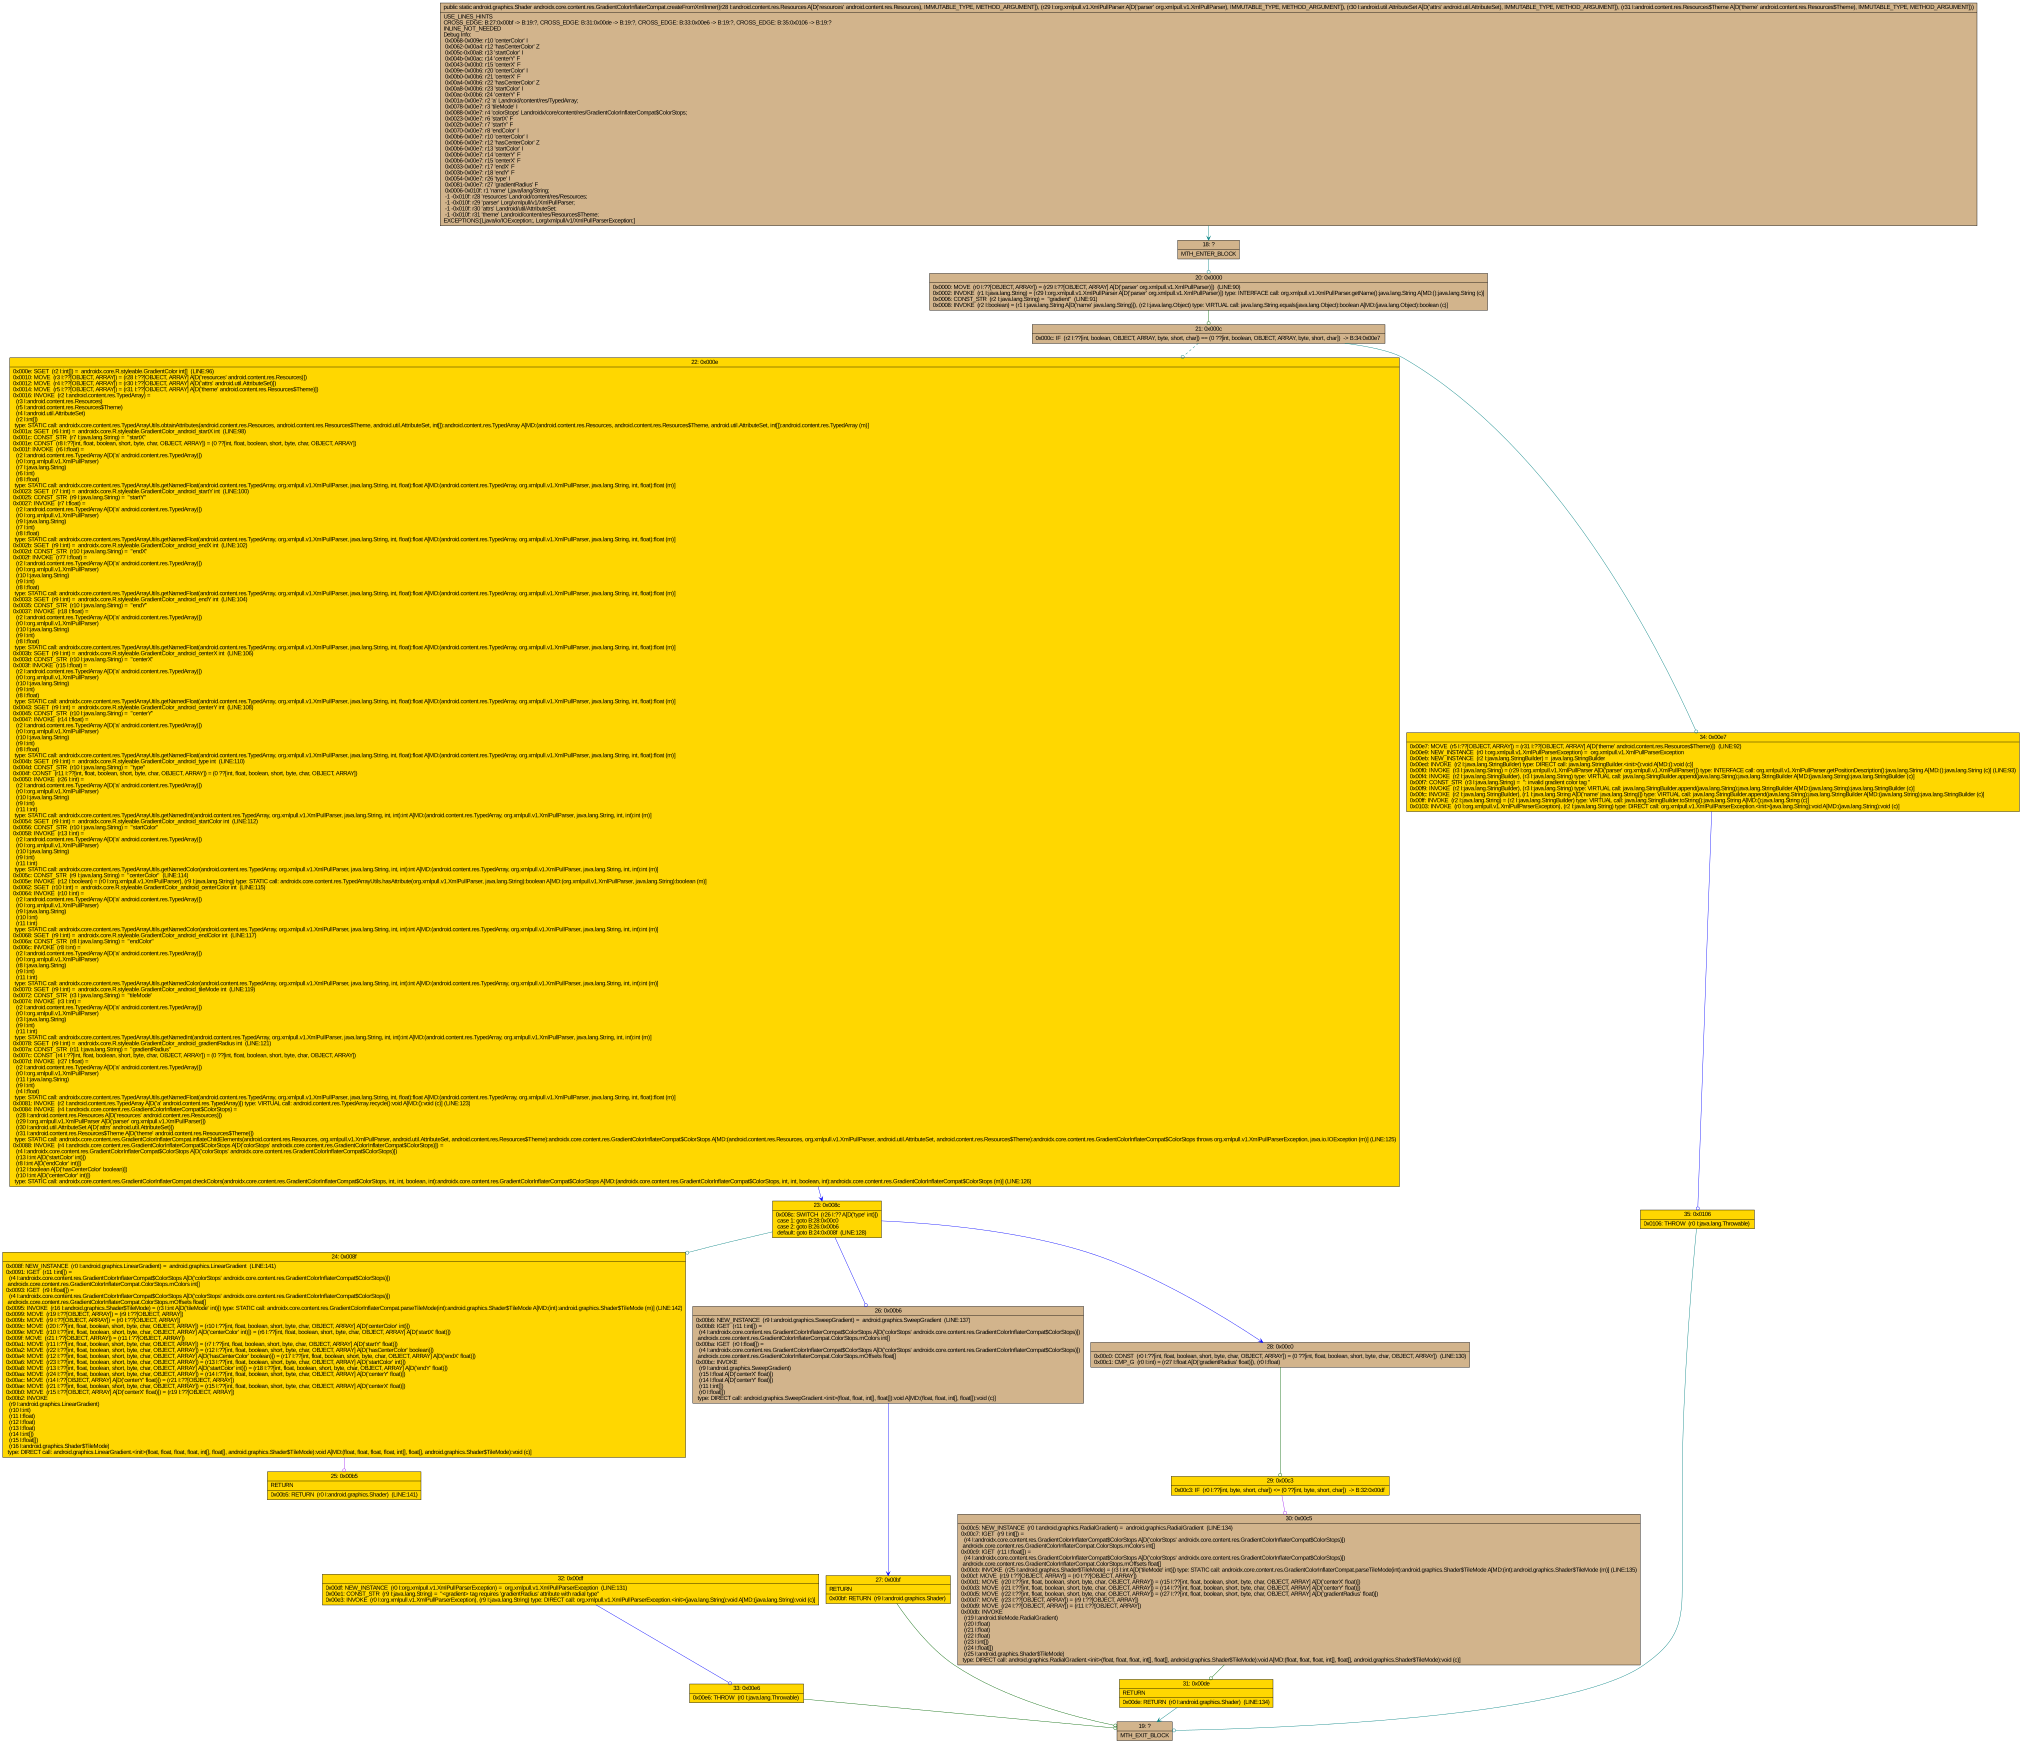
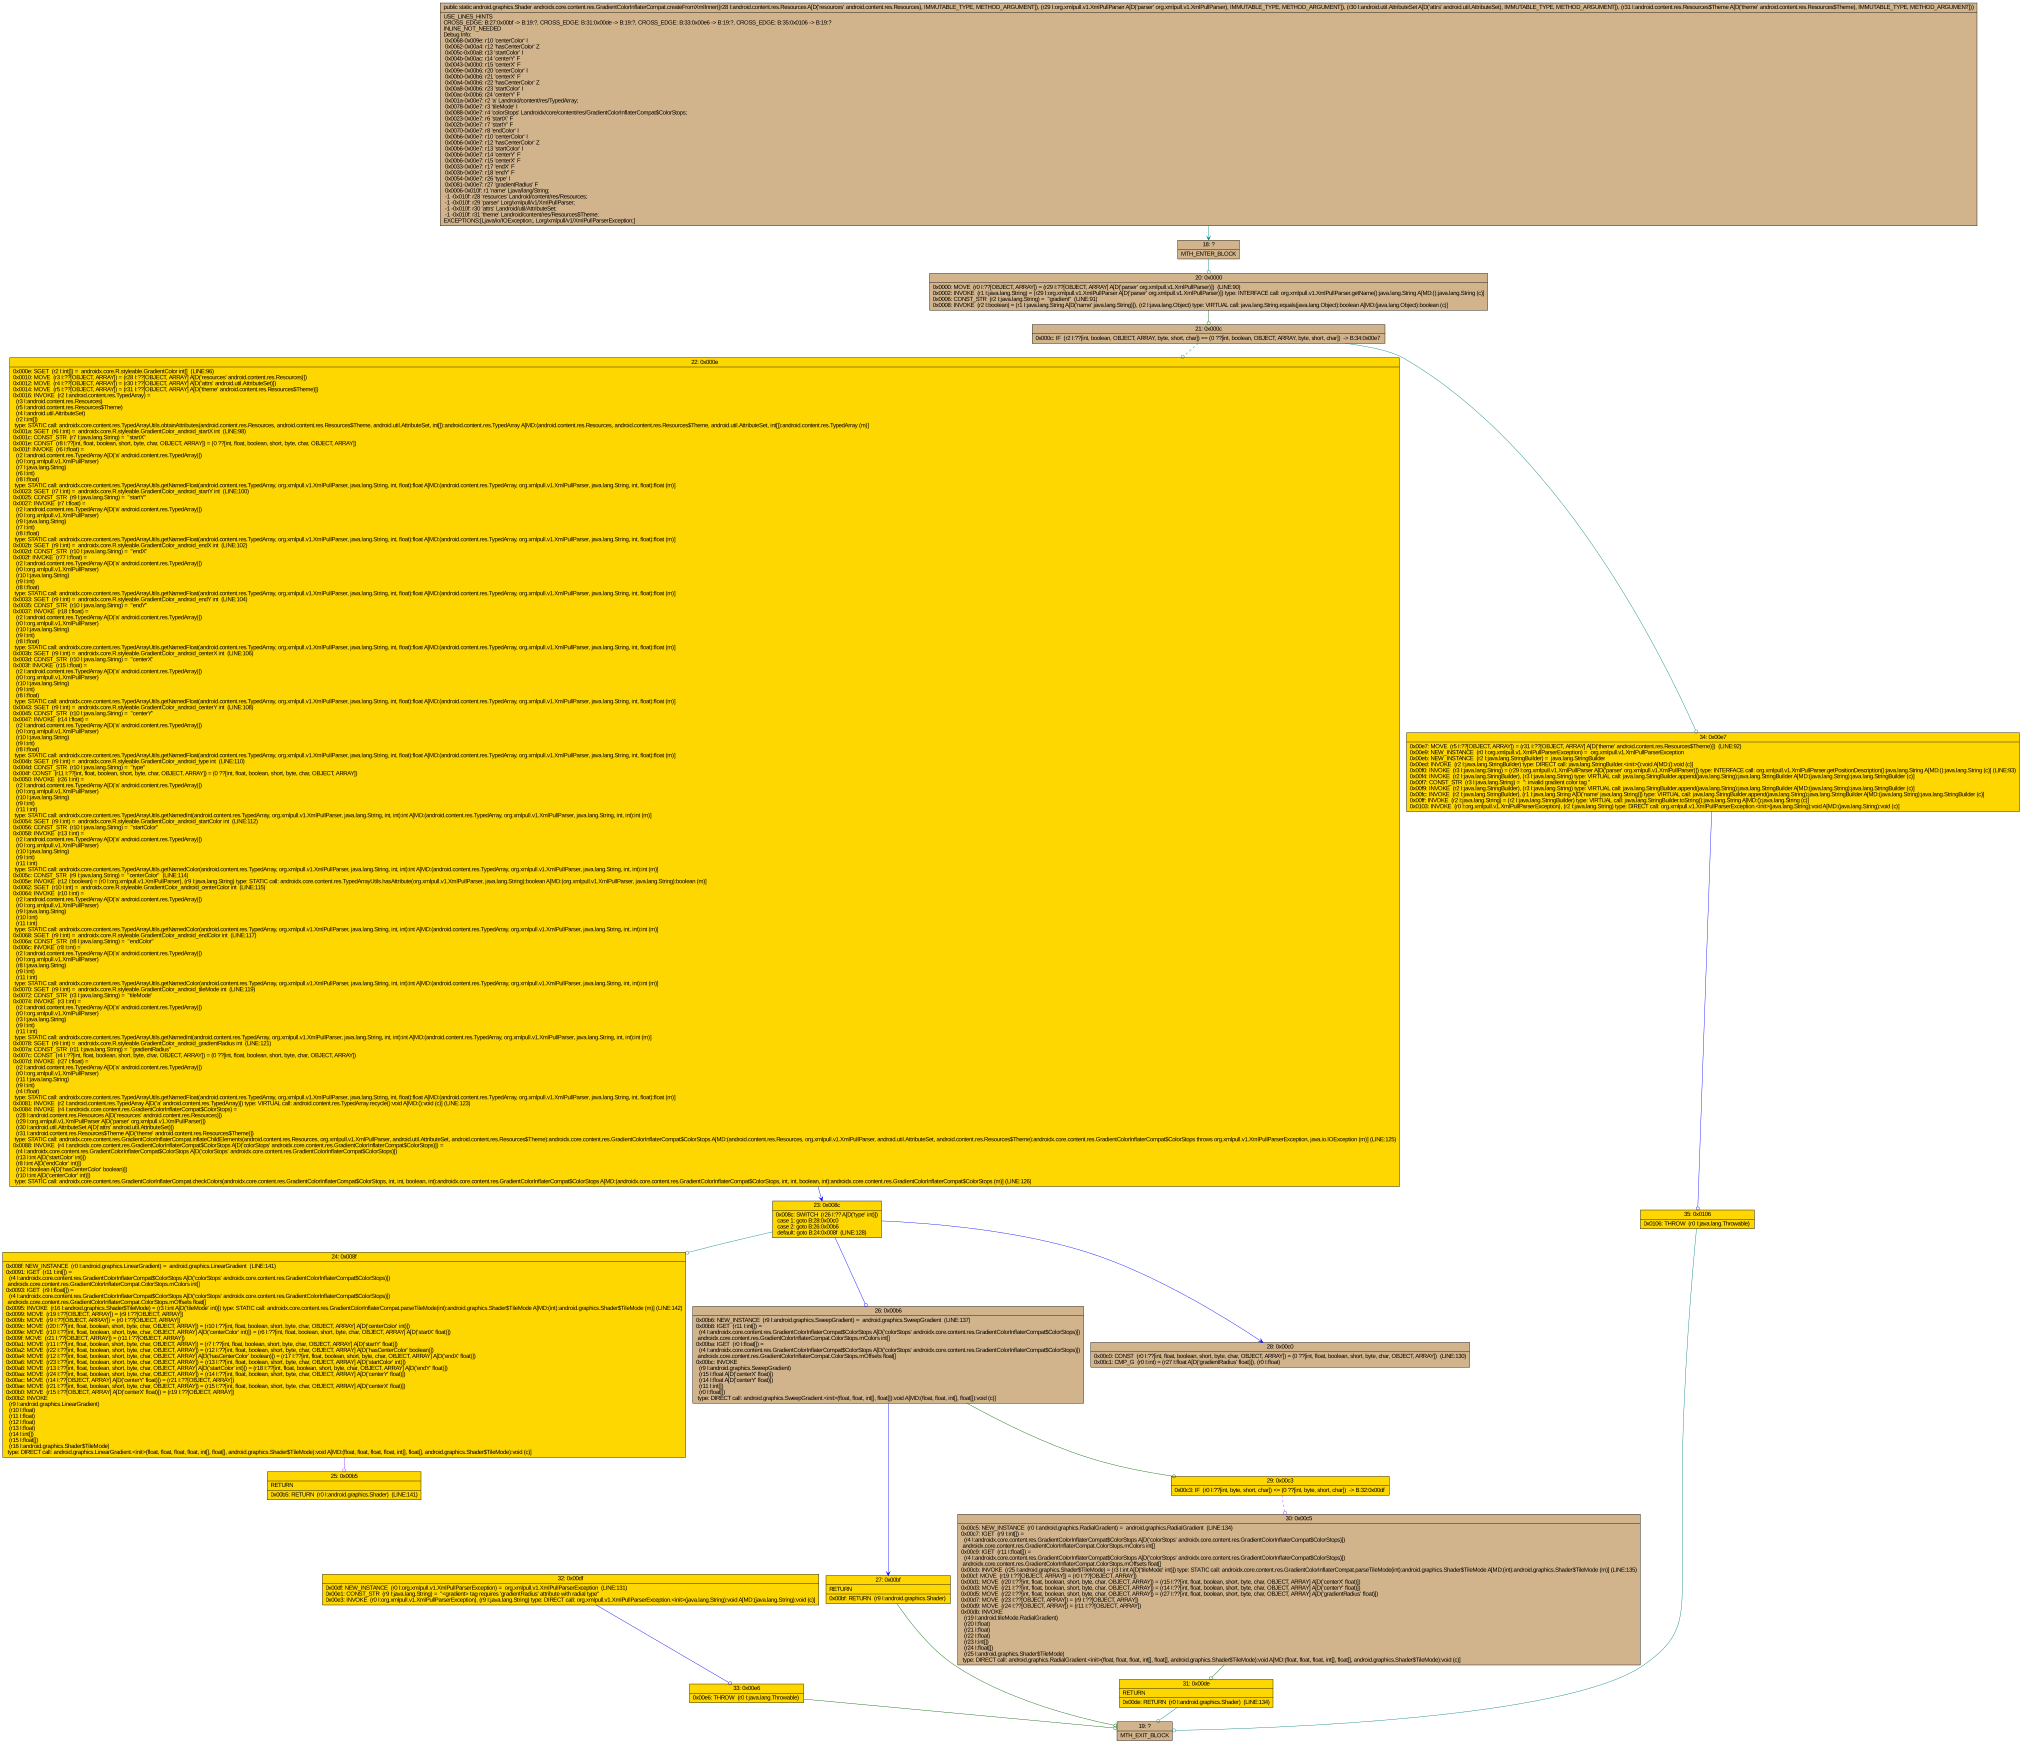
node "24: 0x008f": text "(r10 I:int)" -> "(r10 I:float)"
edge "28: 0x00c0" -> "29: 0x00c3": now "26: 0x00b6" -> "29: 0x00c3"
edge "29: 0x00c3" -> "30: 0x00c5": style solid -> dashed
edge "31: 0x00de" -> "19: ?": arrowhead vee -> odot
